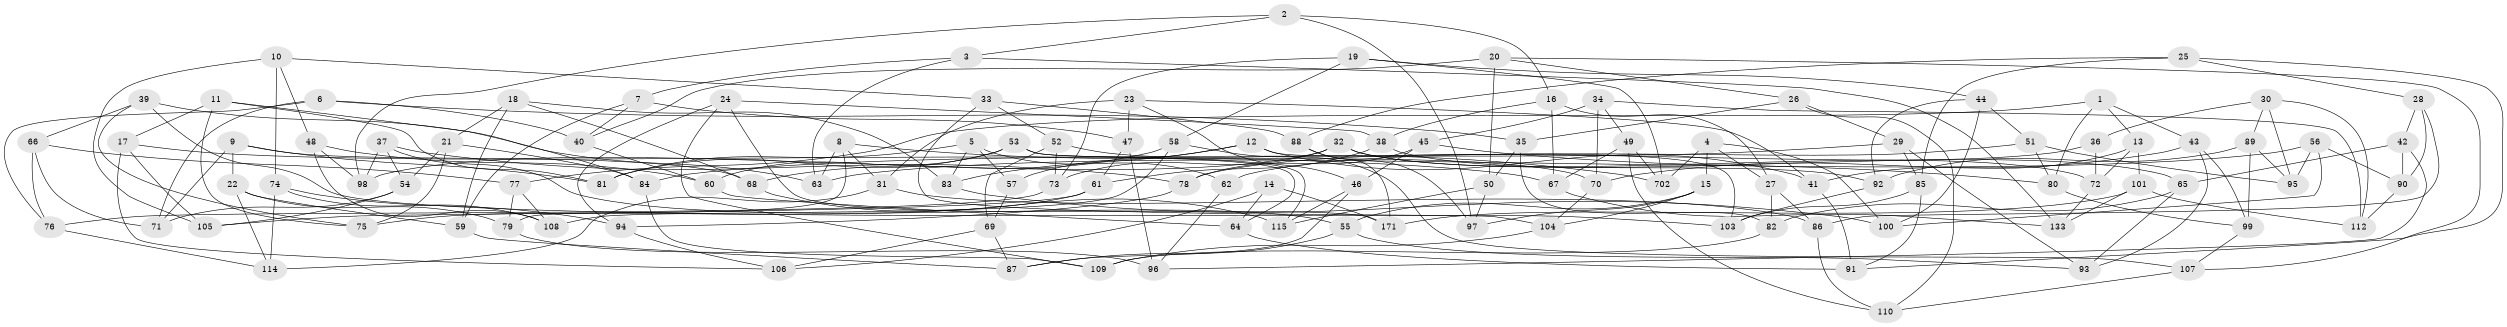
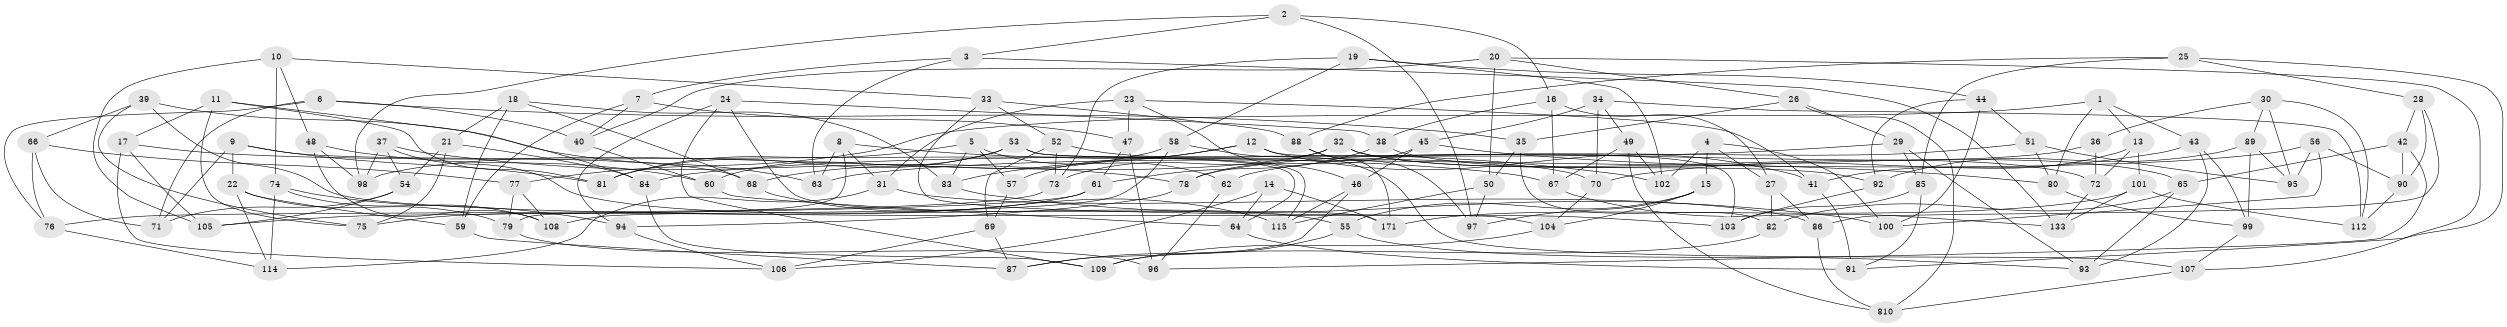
node "702": label "702" -> "102"
node "110": label "110" -> "810"
